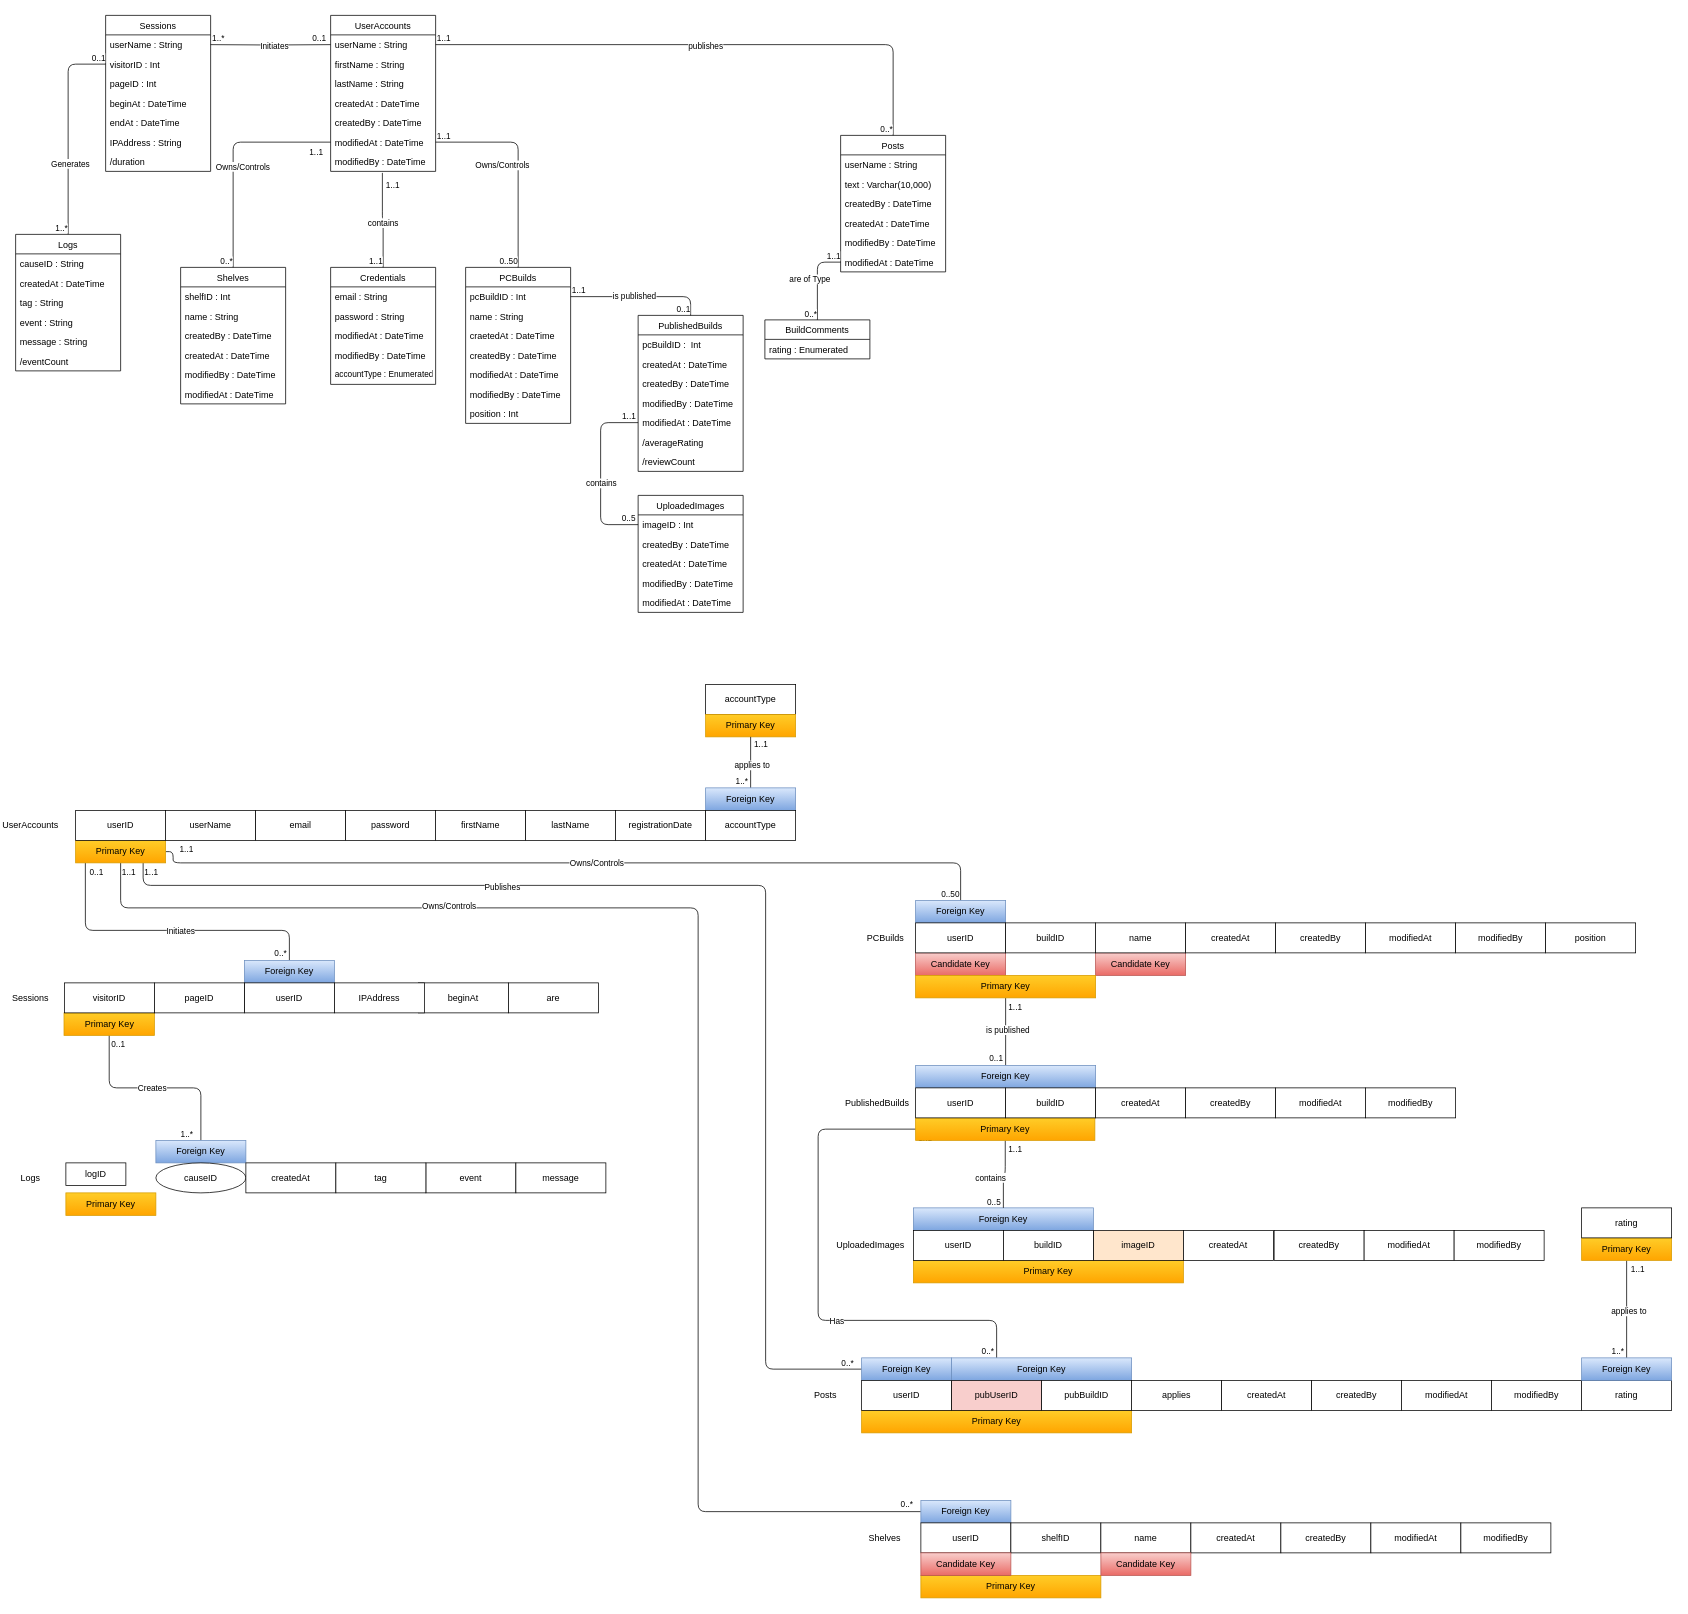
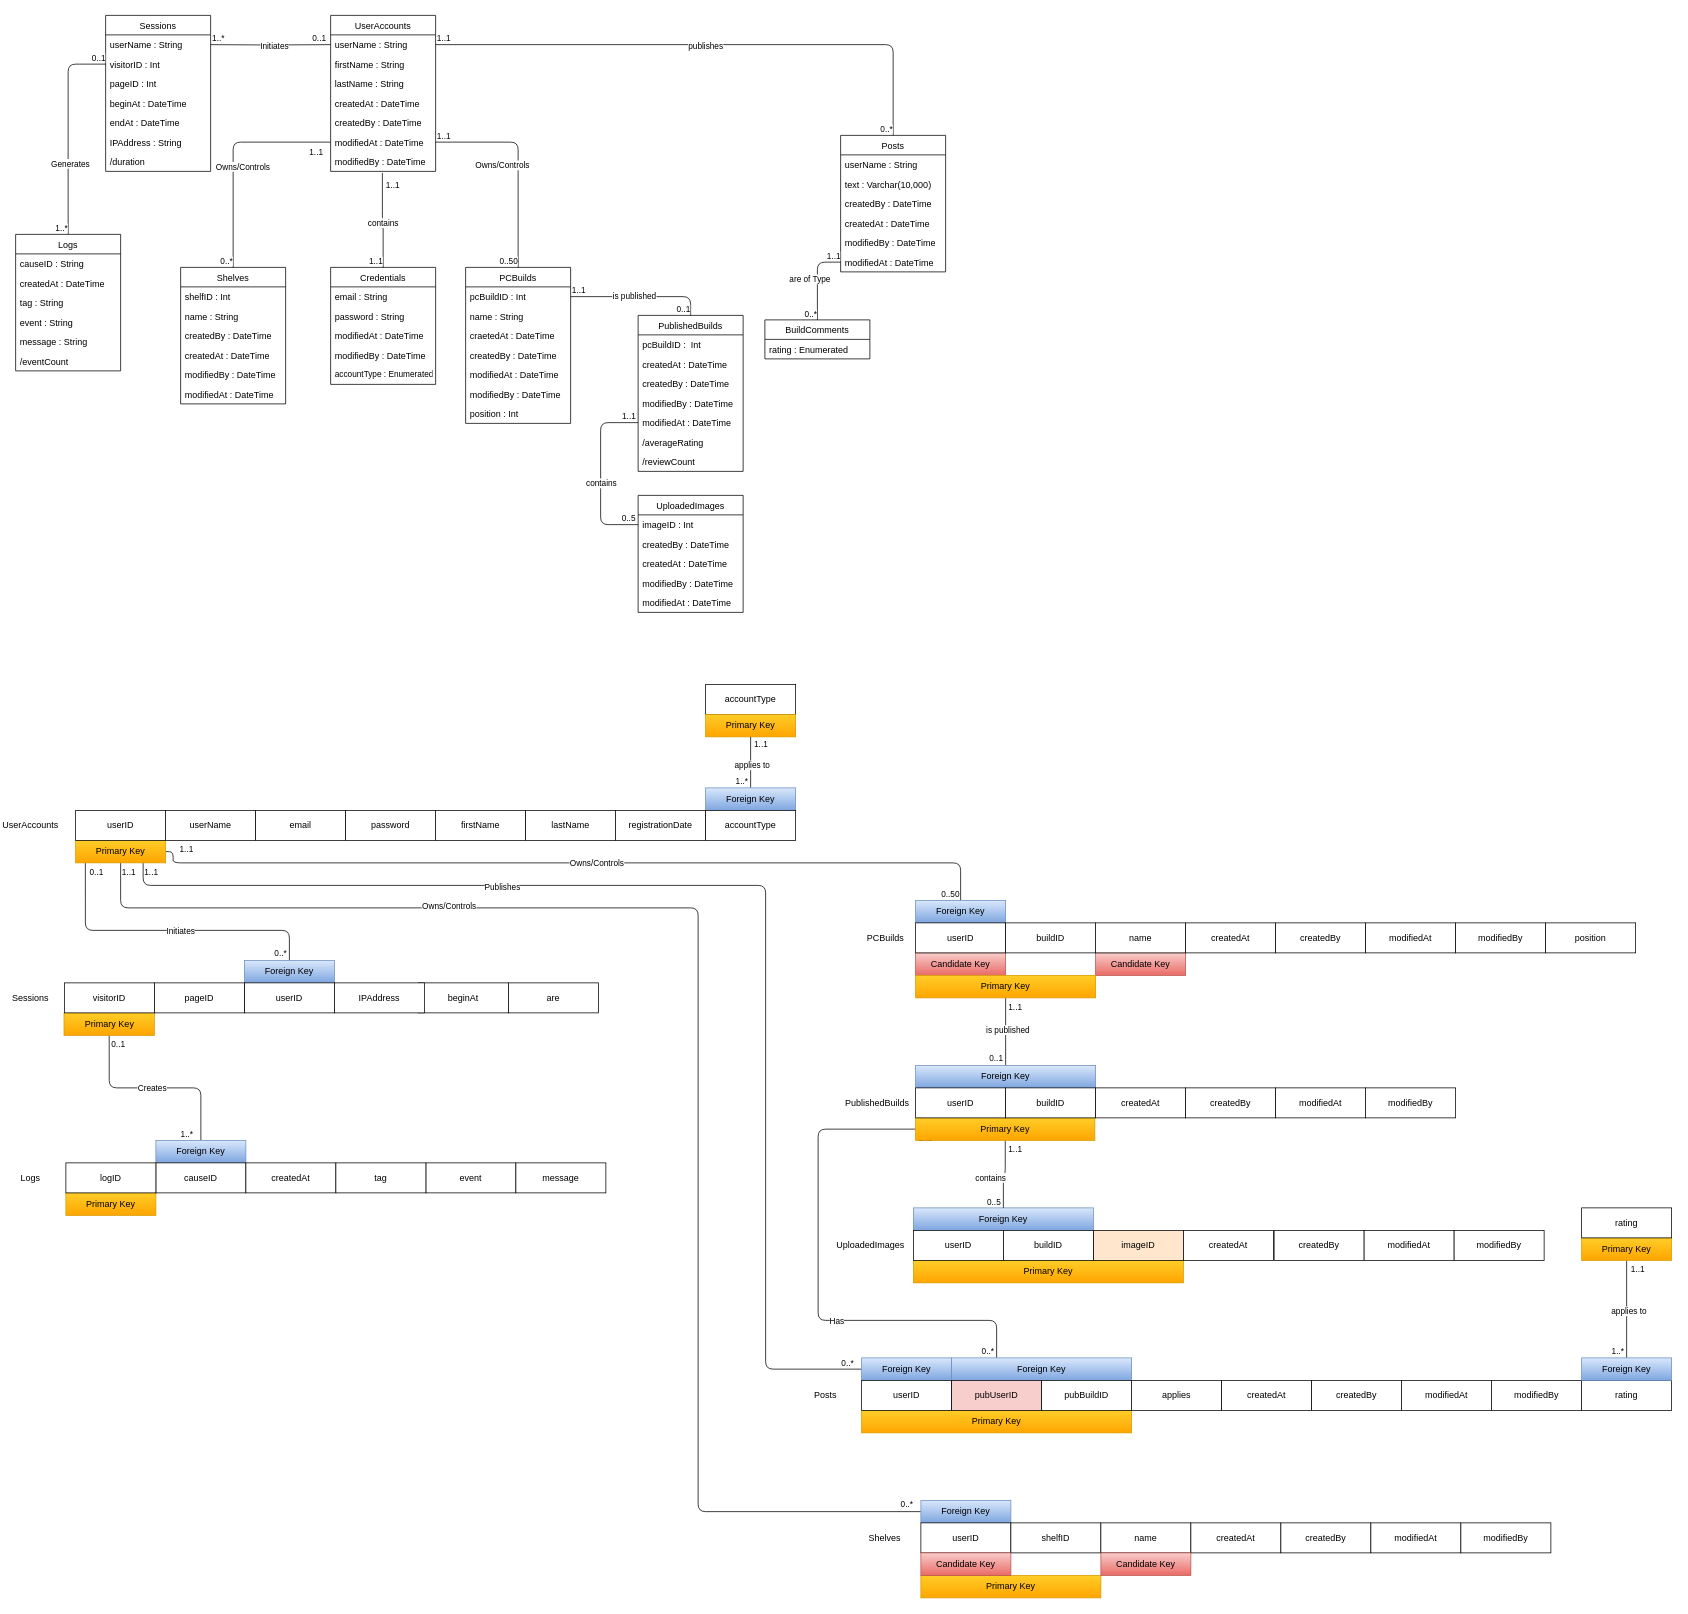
node "logID": size 60x23 -> 90x30
node "causeID": shape ellipse -> rectangle
